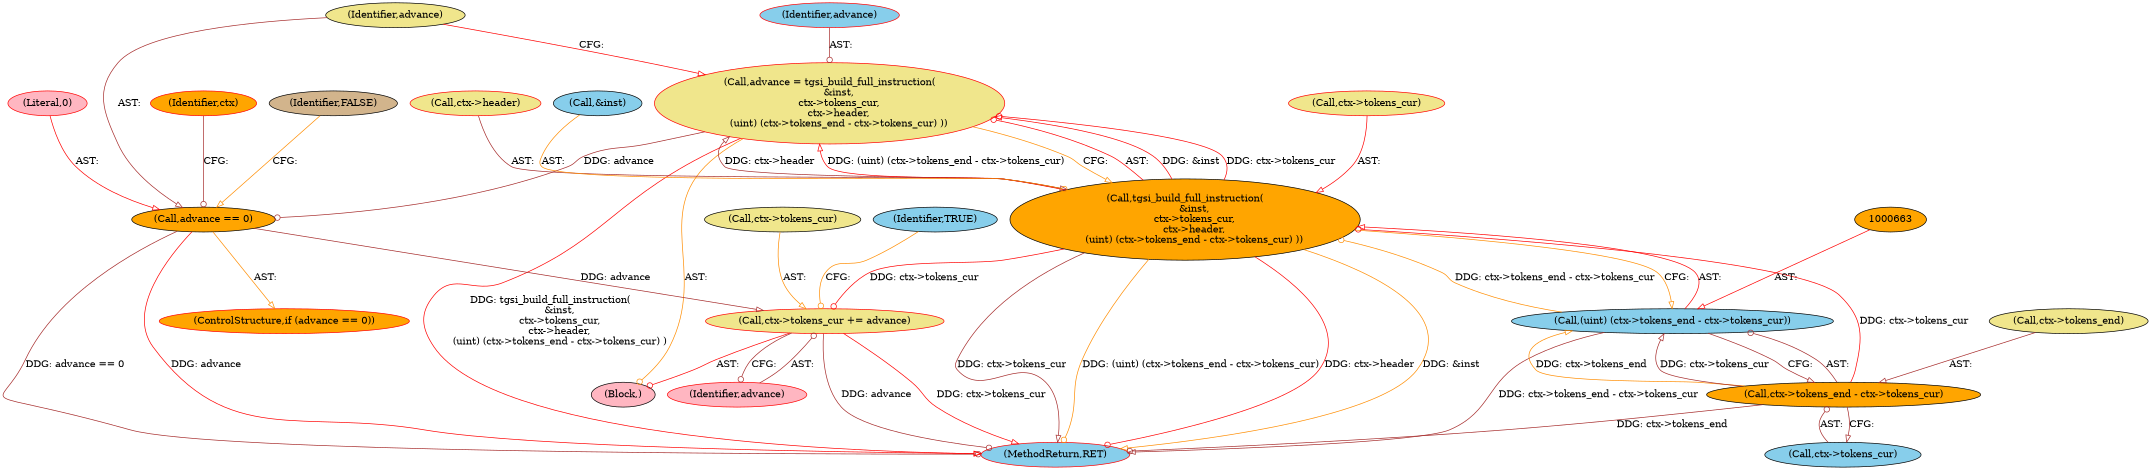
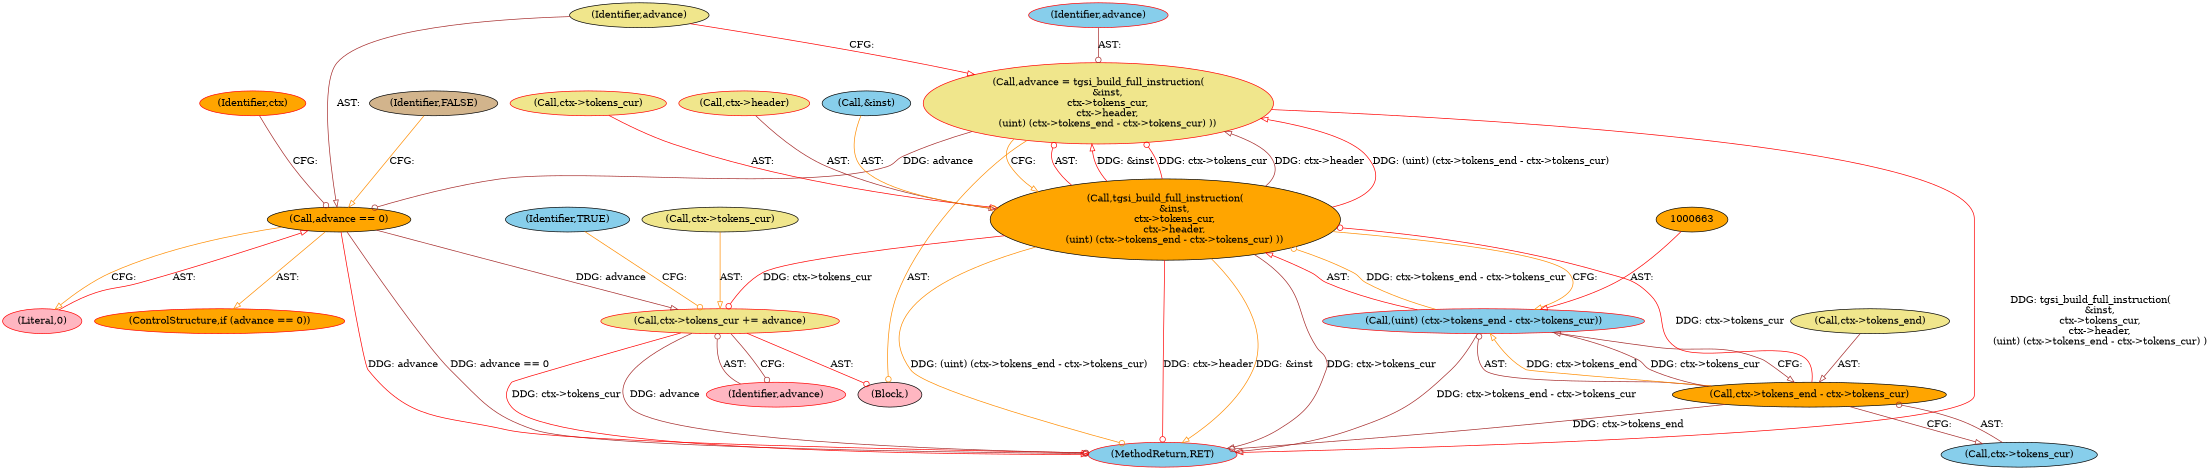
edge "(Call,advance == 0)" -> "(Literal,0)": added, label "CFG:"
node "(Call,(uint) (ctx->tokens_end - ctx->tokens_cur))": color black -> red
